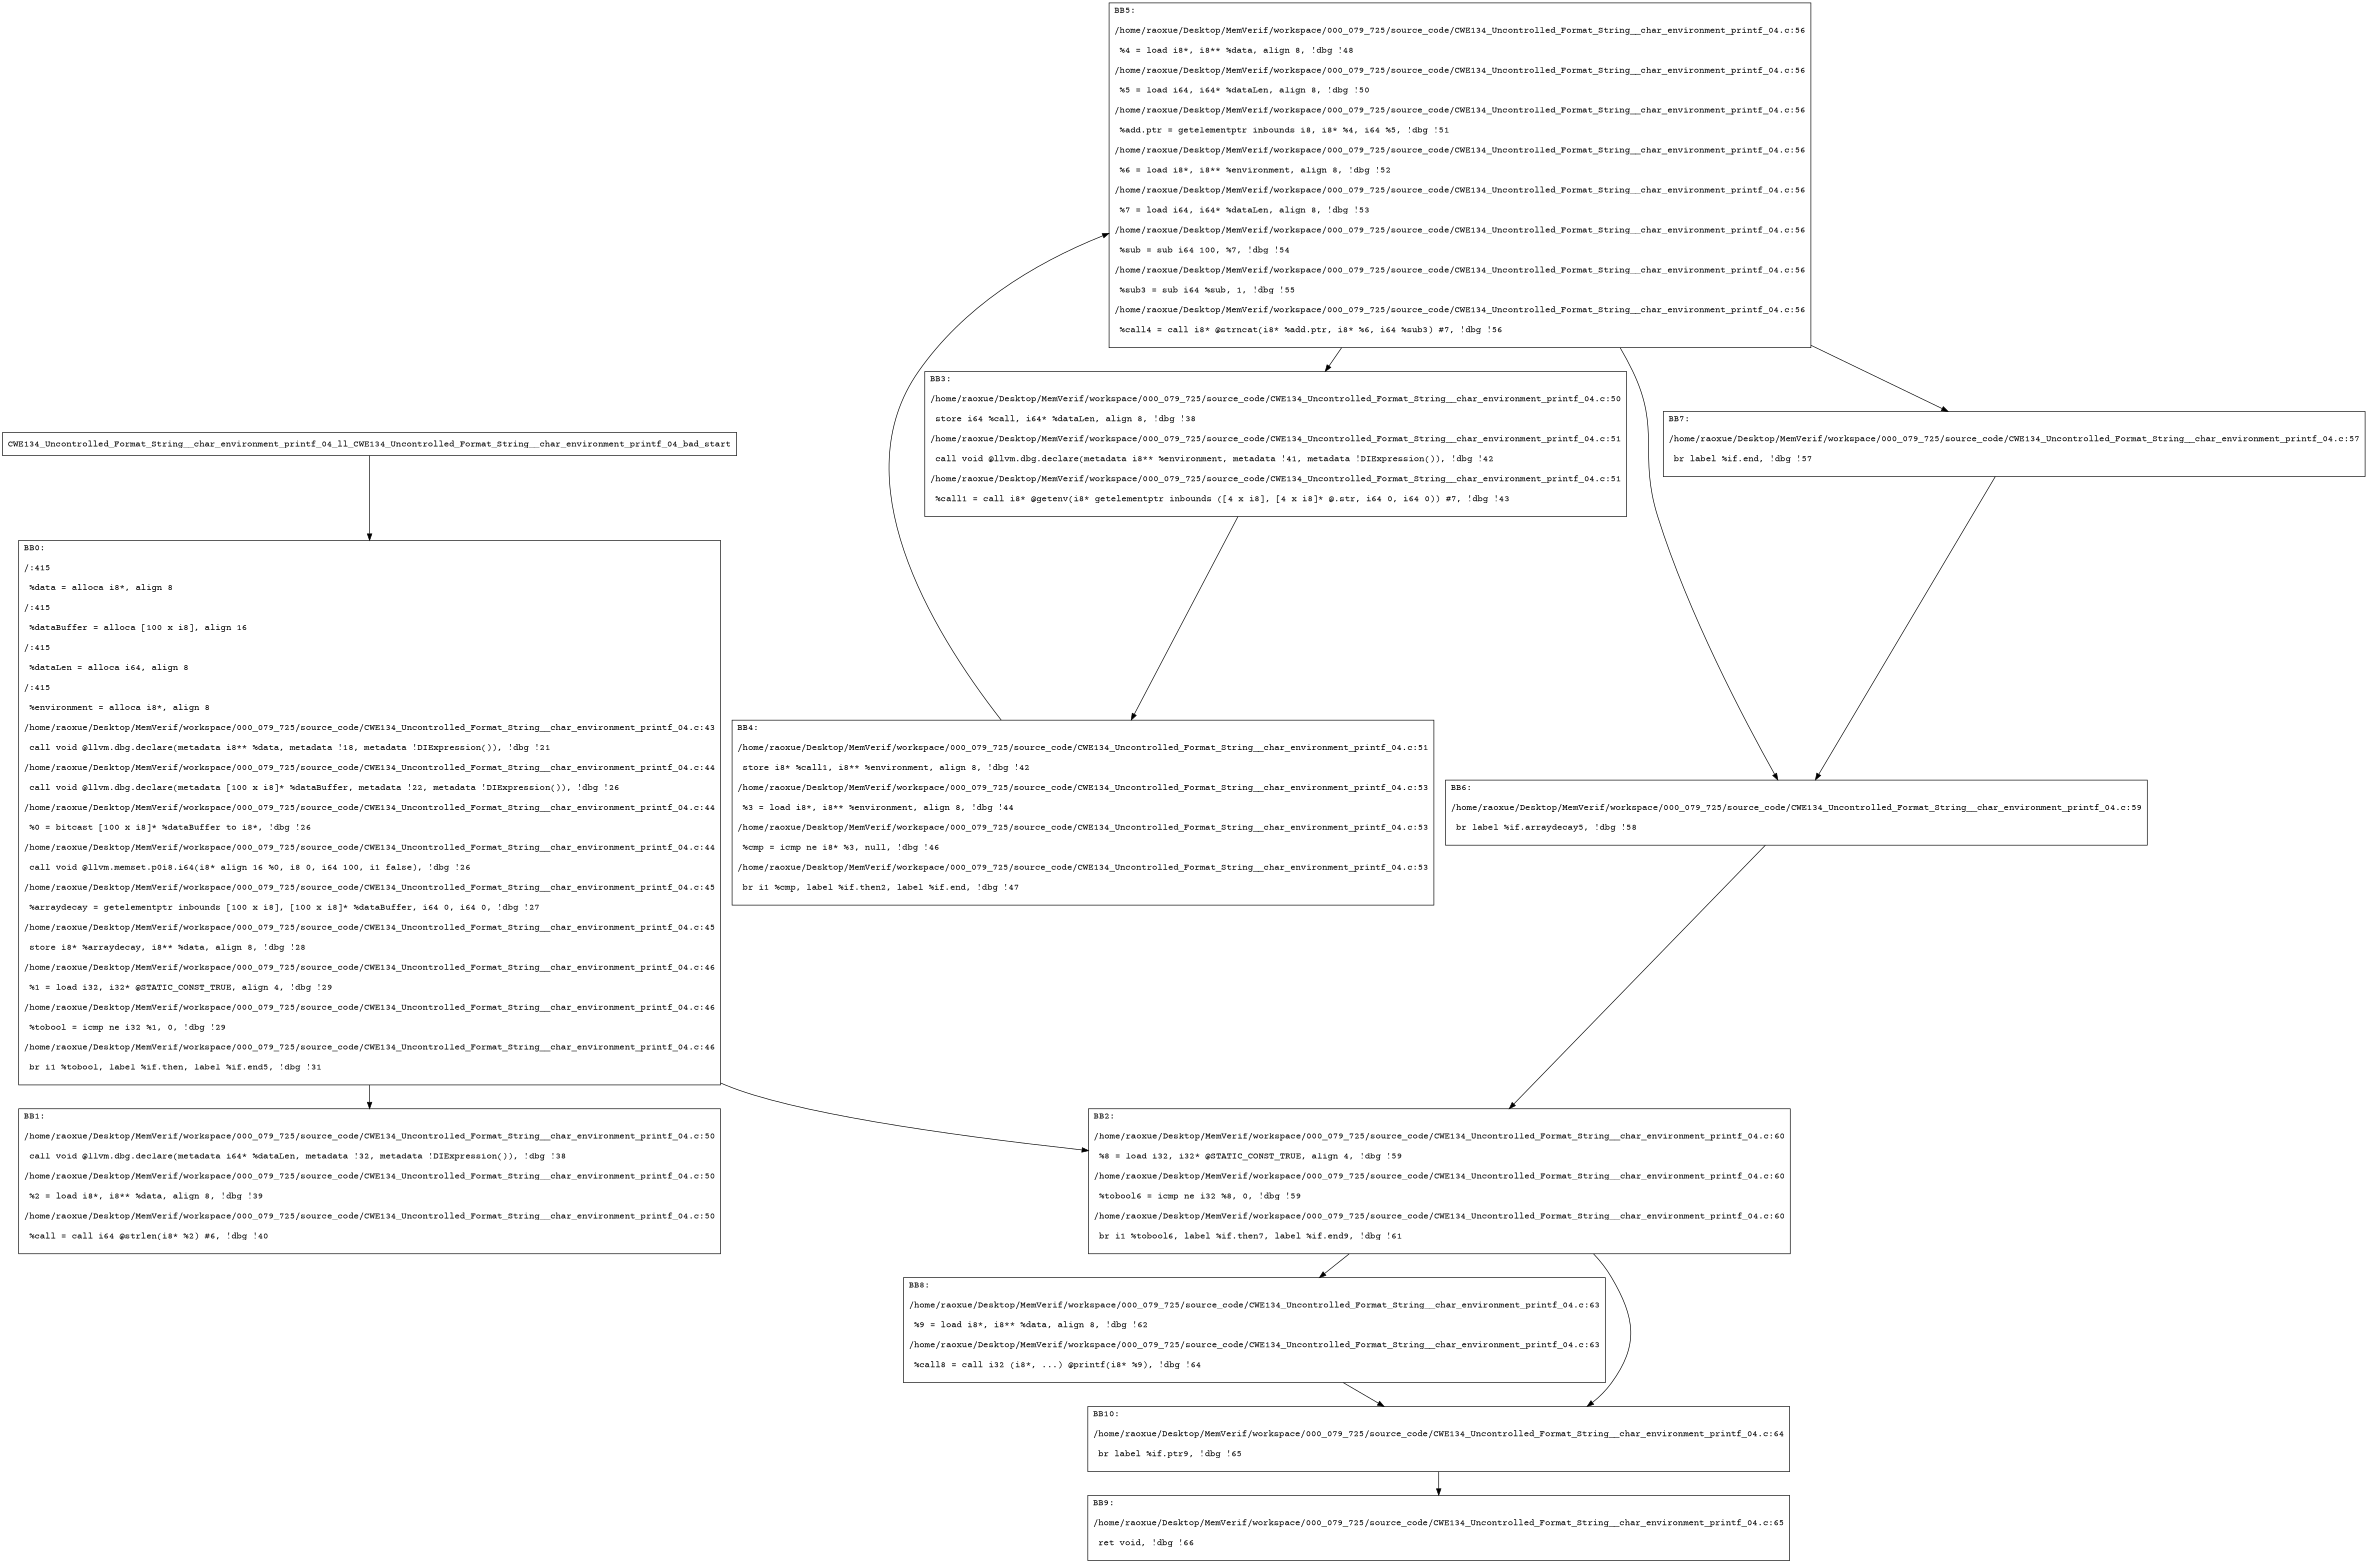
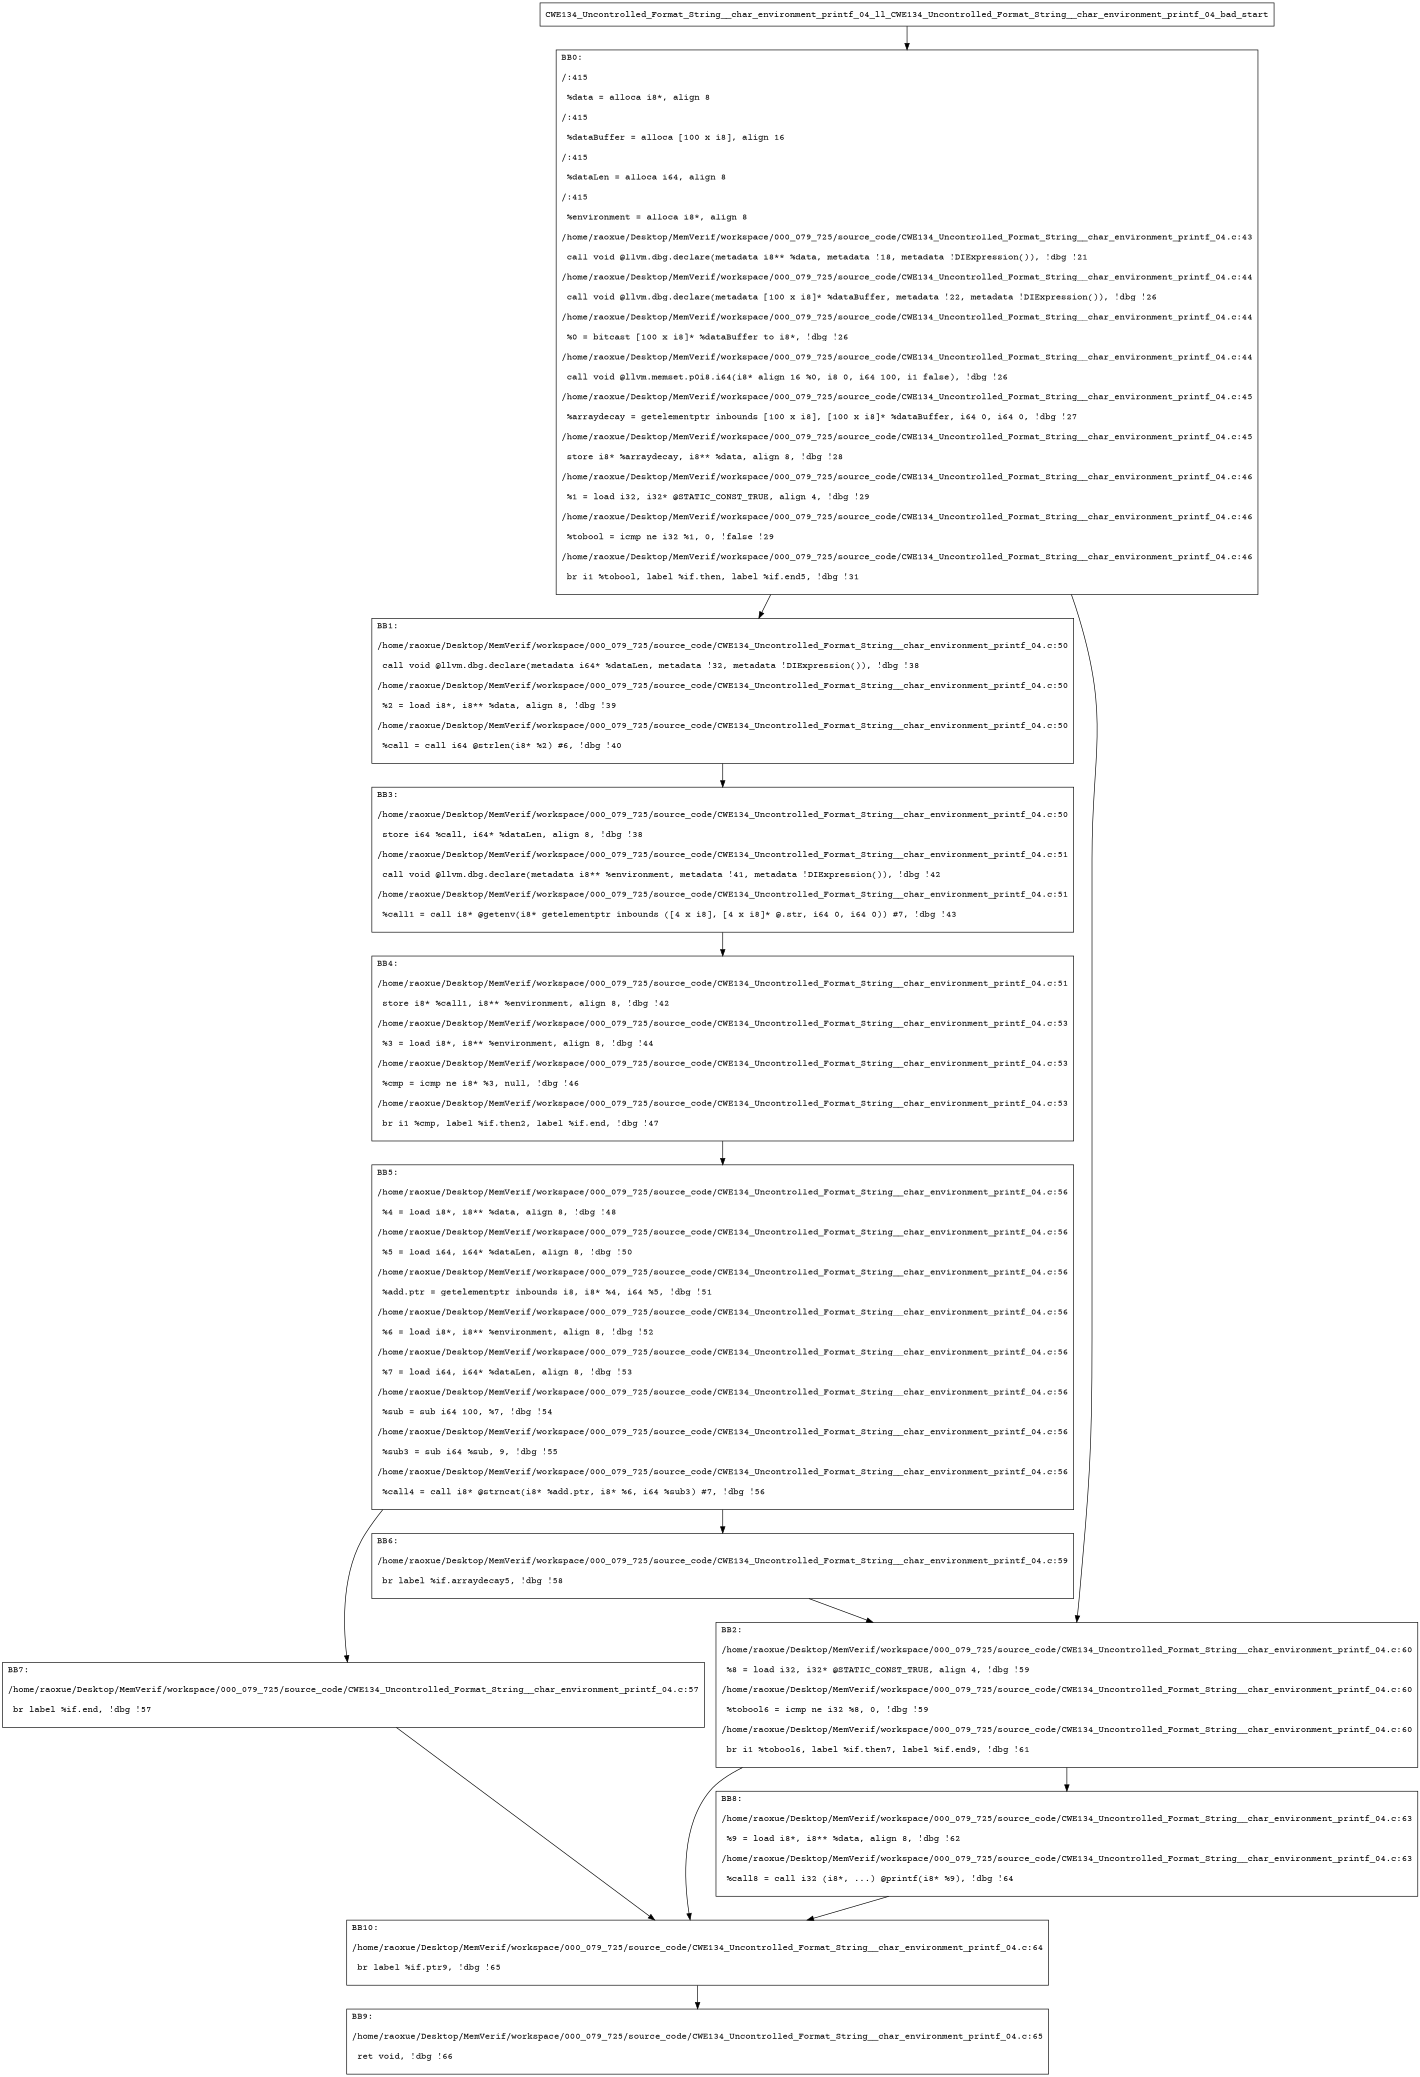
node "BB5:": text "%sub3 = sub i64 %sub, 1, !dbg !55" -> "%sub3 = sub i64 %sub, 9, !dbg !55"
edge "BB5:" -> "BB3:": now "BB1:" -> "BB3:"
edge "BB7:" -> "BB6:": now "BB7:" -> "BB10:"
node "BB0:": text "%tobool = icmp ne i32 %1, 0, !dbg !29" -> "%tobool = icmp ne i32 %1, 0, !false !29"
